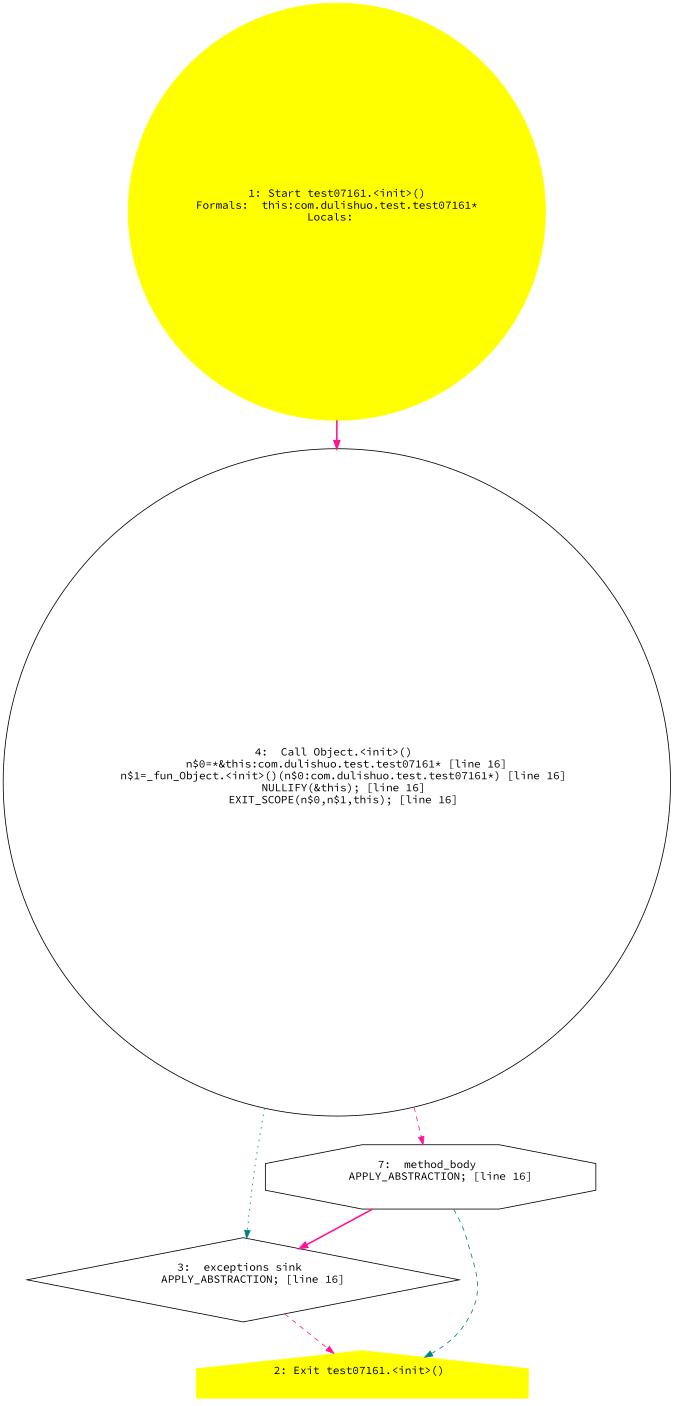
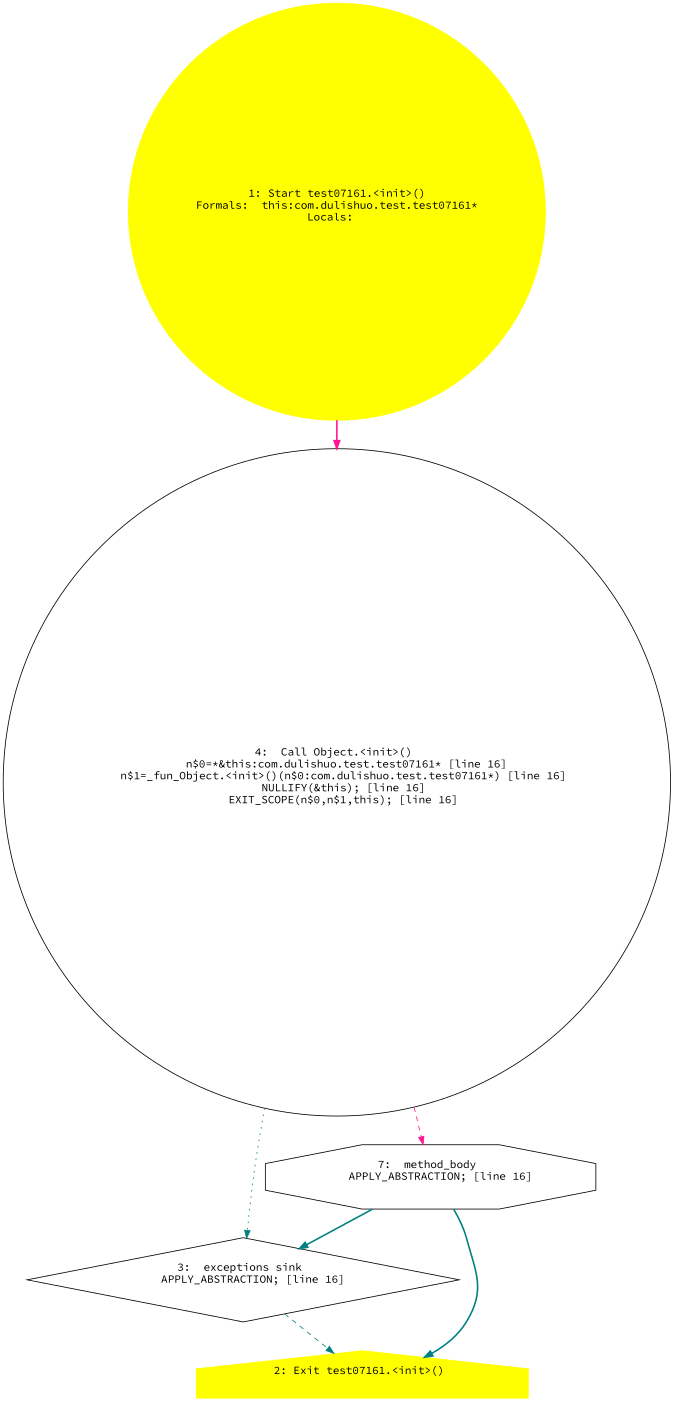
edge "7:  method_body APPLY_ABSTRACTION; [line 16]" -> "3:  exceptions sink APPLY_ABSTRACTION; [line 16]": color deeppink -> teal
edge "7:  method_body APPLY_ABSTRACTION; [line 16]" -> "2: Exit test07161.<init>()": style dashed -> bold
edge "3:  exceptions sink APPLY_ABSTRACTION; [line 16]" -> "2: Exit test07161.<init>()": color deeppink -> teal
